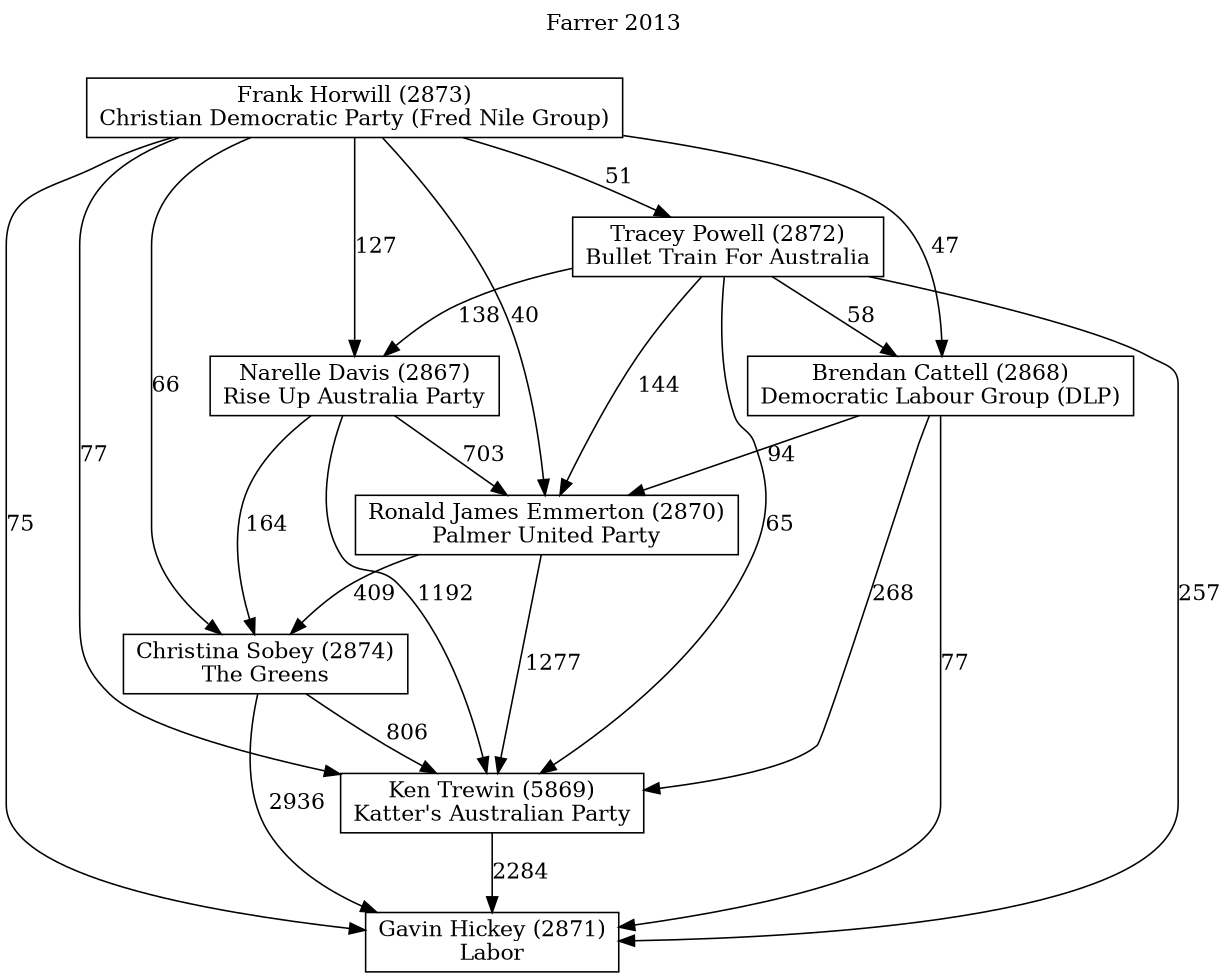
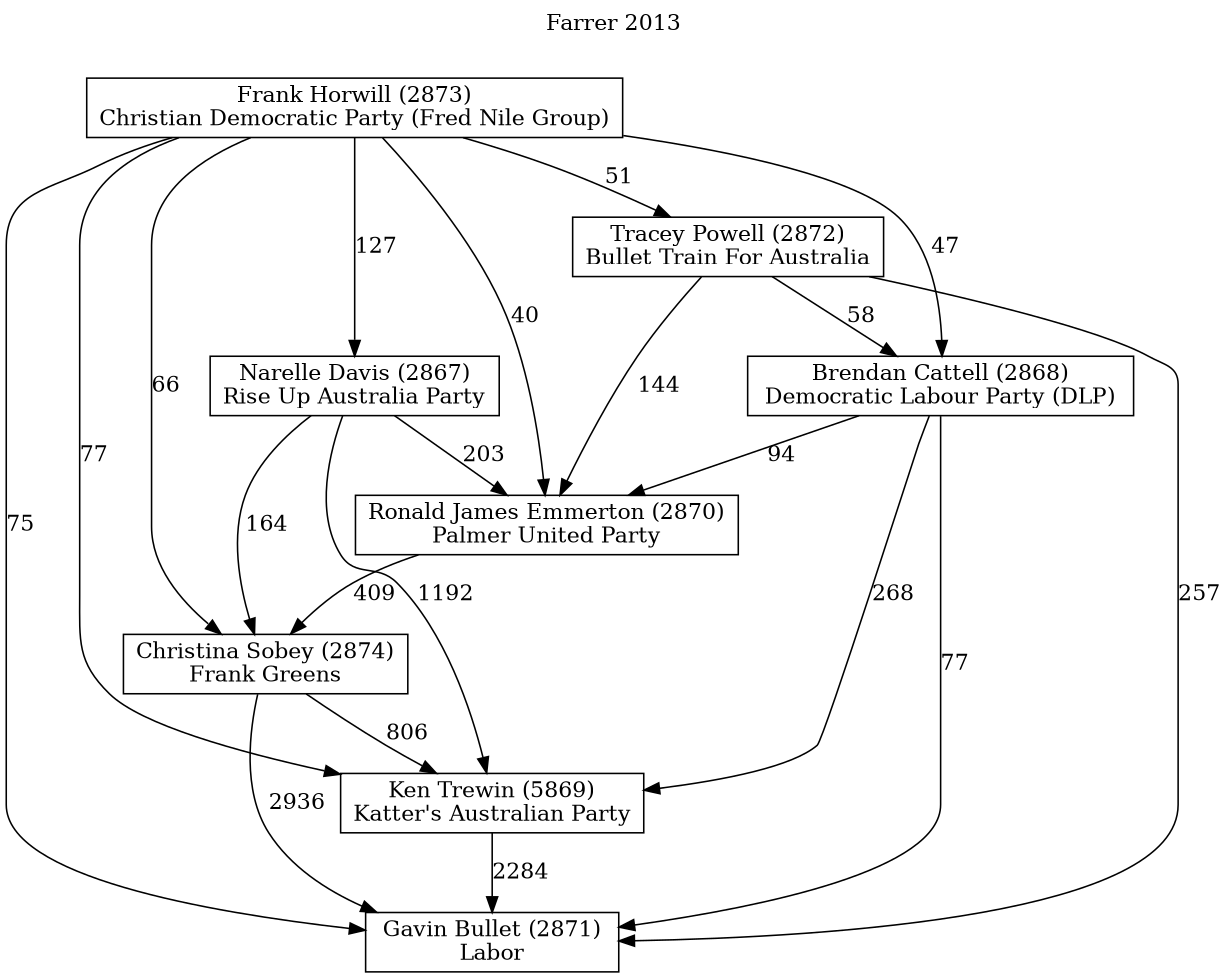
edge "Tracey Powell (2872) Bullet Train For Australia" -> "Narelle Davis (2867) Rise Up Australia Party": removed, label "138"
node "Brendan Cattell (2868) Democratic Labour Group (DLP)": label "Brendan Cattell (2868) Democratic Labour Group (DLP)" -> "Brendan Cattell (2868) Democratic Labour Party (DLP)"
edge "Narelle Davis (2867) Rise Up Australia Party" -> "Ronald James Emmerton (2870) Palmer United Party": label "703" -> "203"
edge "Tracey Powell (2872) Bullet Train For Australia" -> "Ken Trewin (5869) Katter's Australian Party": removed, label "65"
edge "Ronald James Emmerton (2870) Palmer United Party" -> "Ken Trewin (5869) Katter's Australian Party": removed, label "1277"
node "Christina Sobey (2874) The Greens": label "Christina Sobey (2874) The Greens" -> "Christina Sobey (2874) Frank Greens"
node "Gavin Hickey (2871) Labor": label "Gavin Hickey (2871) Labor" -> "Gavin Bullet (2871) Labor"
